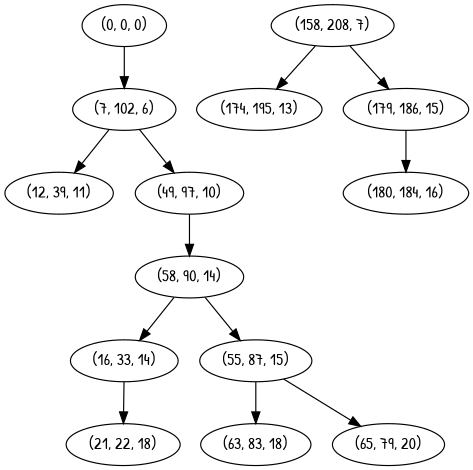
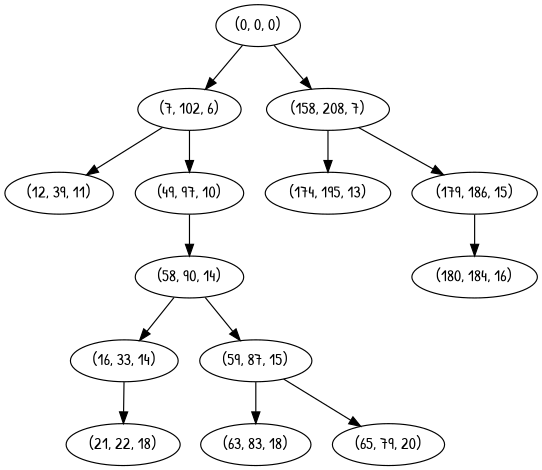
edge "(0, 0, 0)" -> "(158, 208, 7)": added
node "(55, 87, 15)": label "(55, 87, 15)" -> "(59, 87, 15)"
